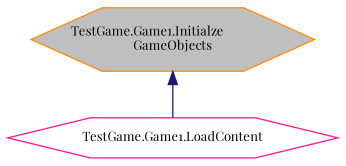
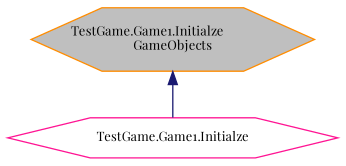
node "TestGame.Game1.LoadContent": label "TestGame.Game1.LoadContent" -> "TestGame.Game1.Initialze"
